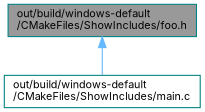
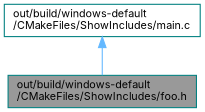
edge "out/build/windows-default /CMakeFiles/ShowIncludes/main.c" -> "out/build/windows-default /CMakeFiles/ShowIncludes/foo.h": reversed
